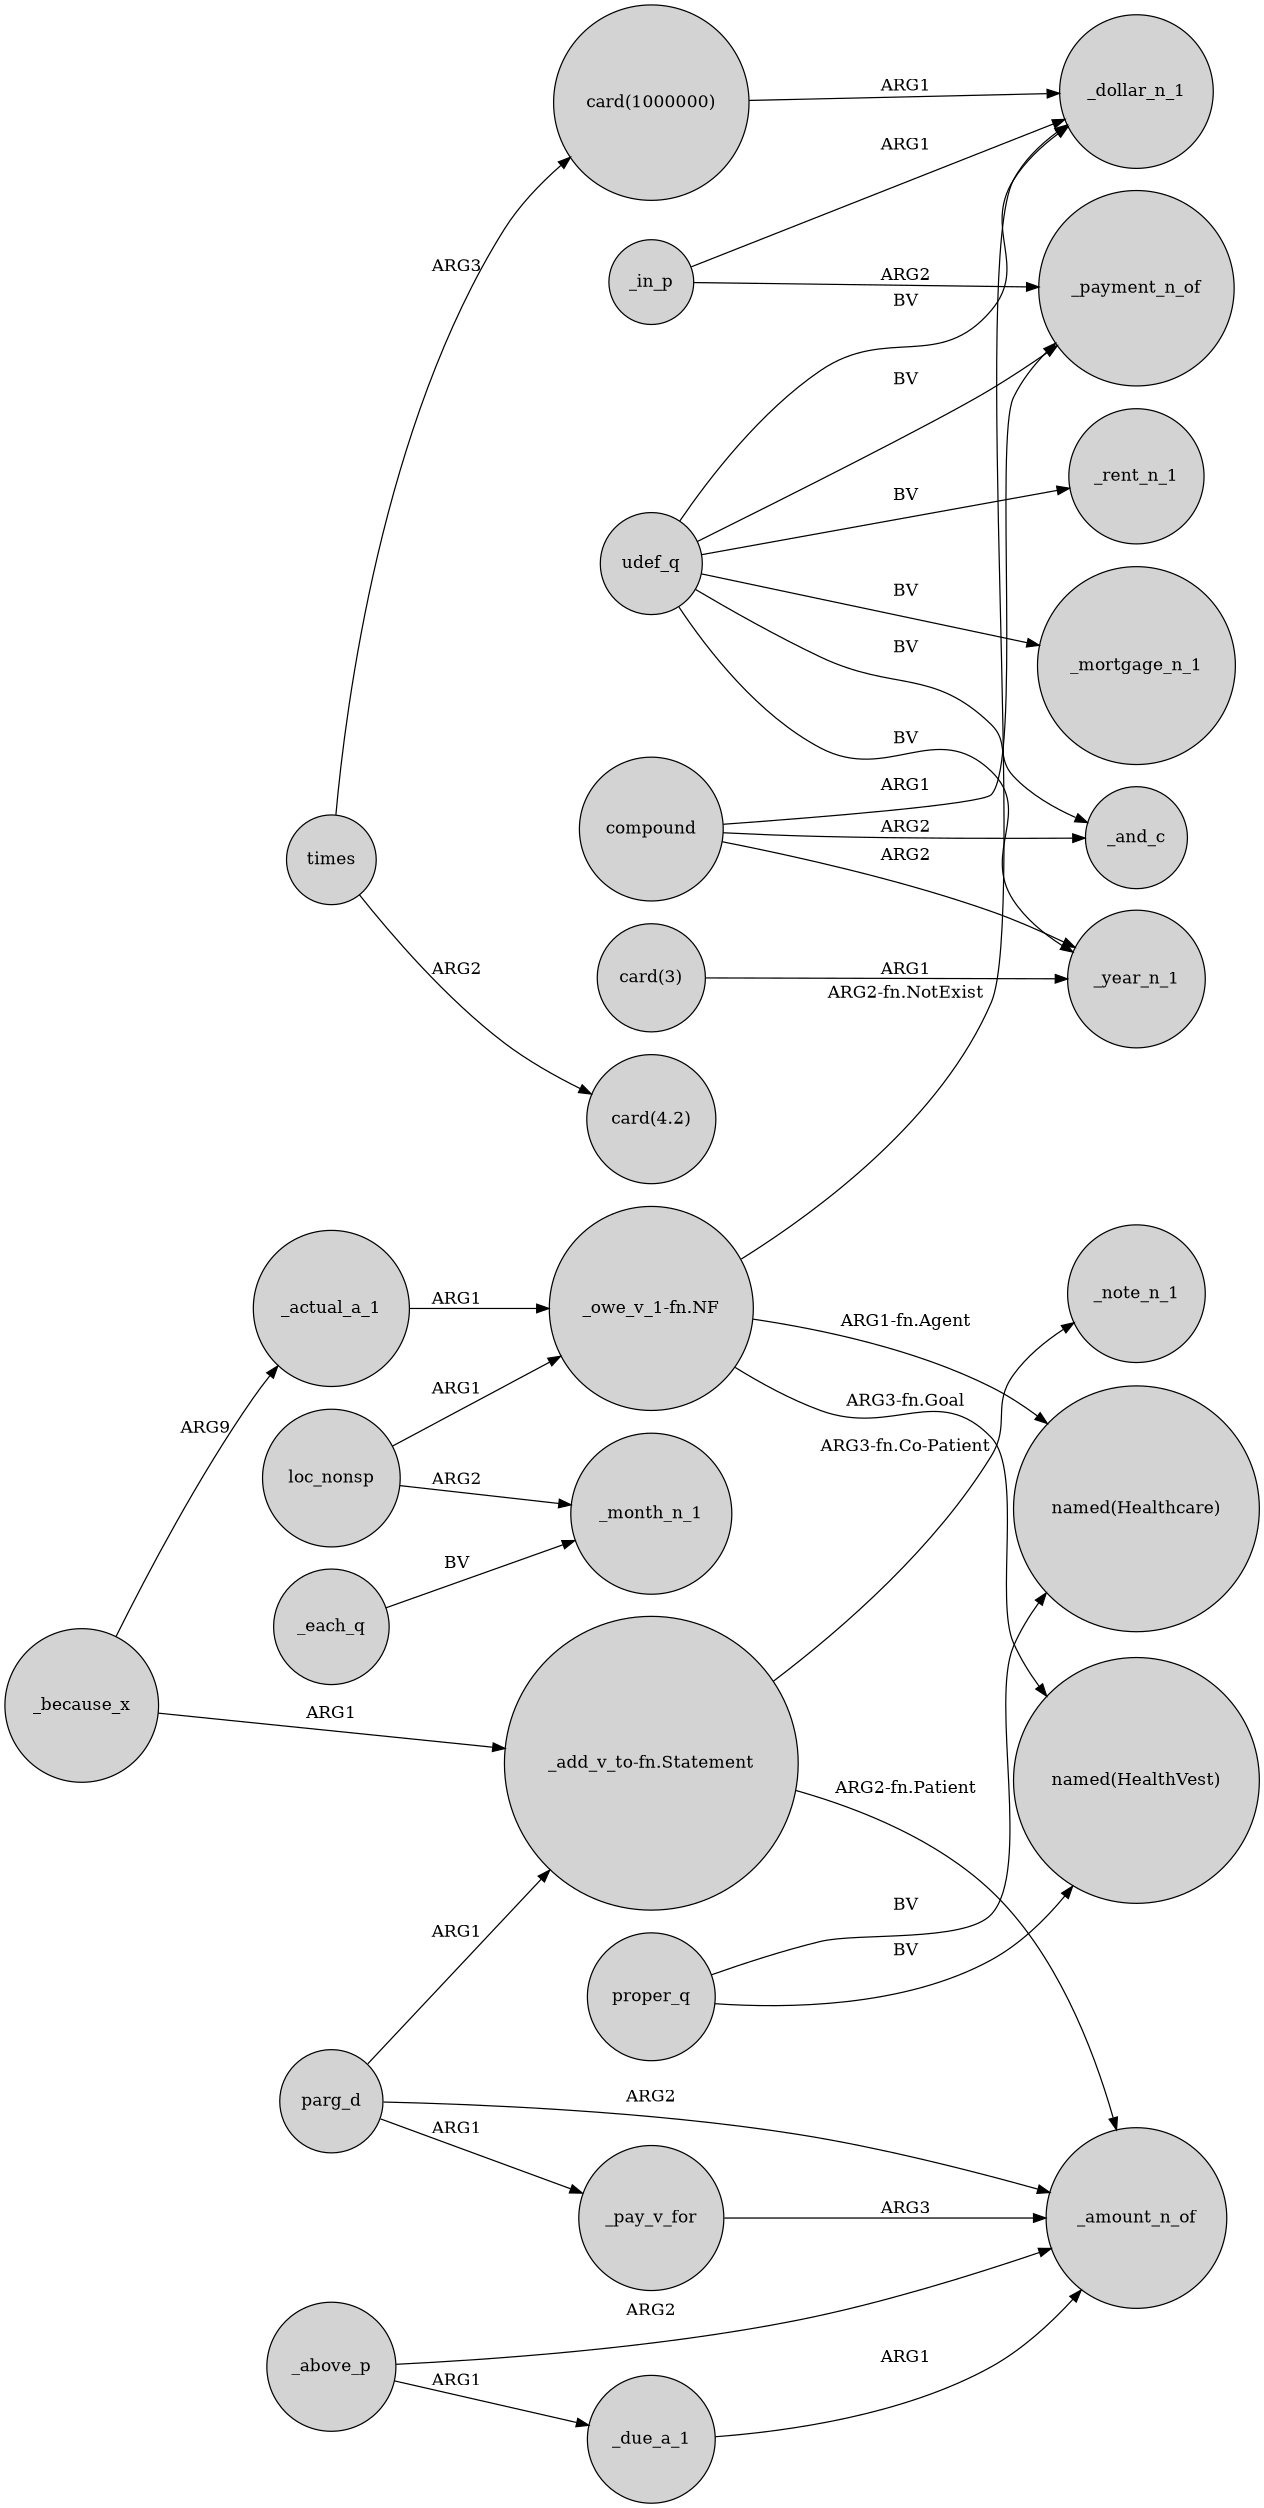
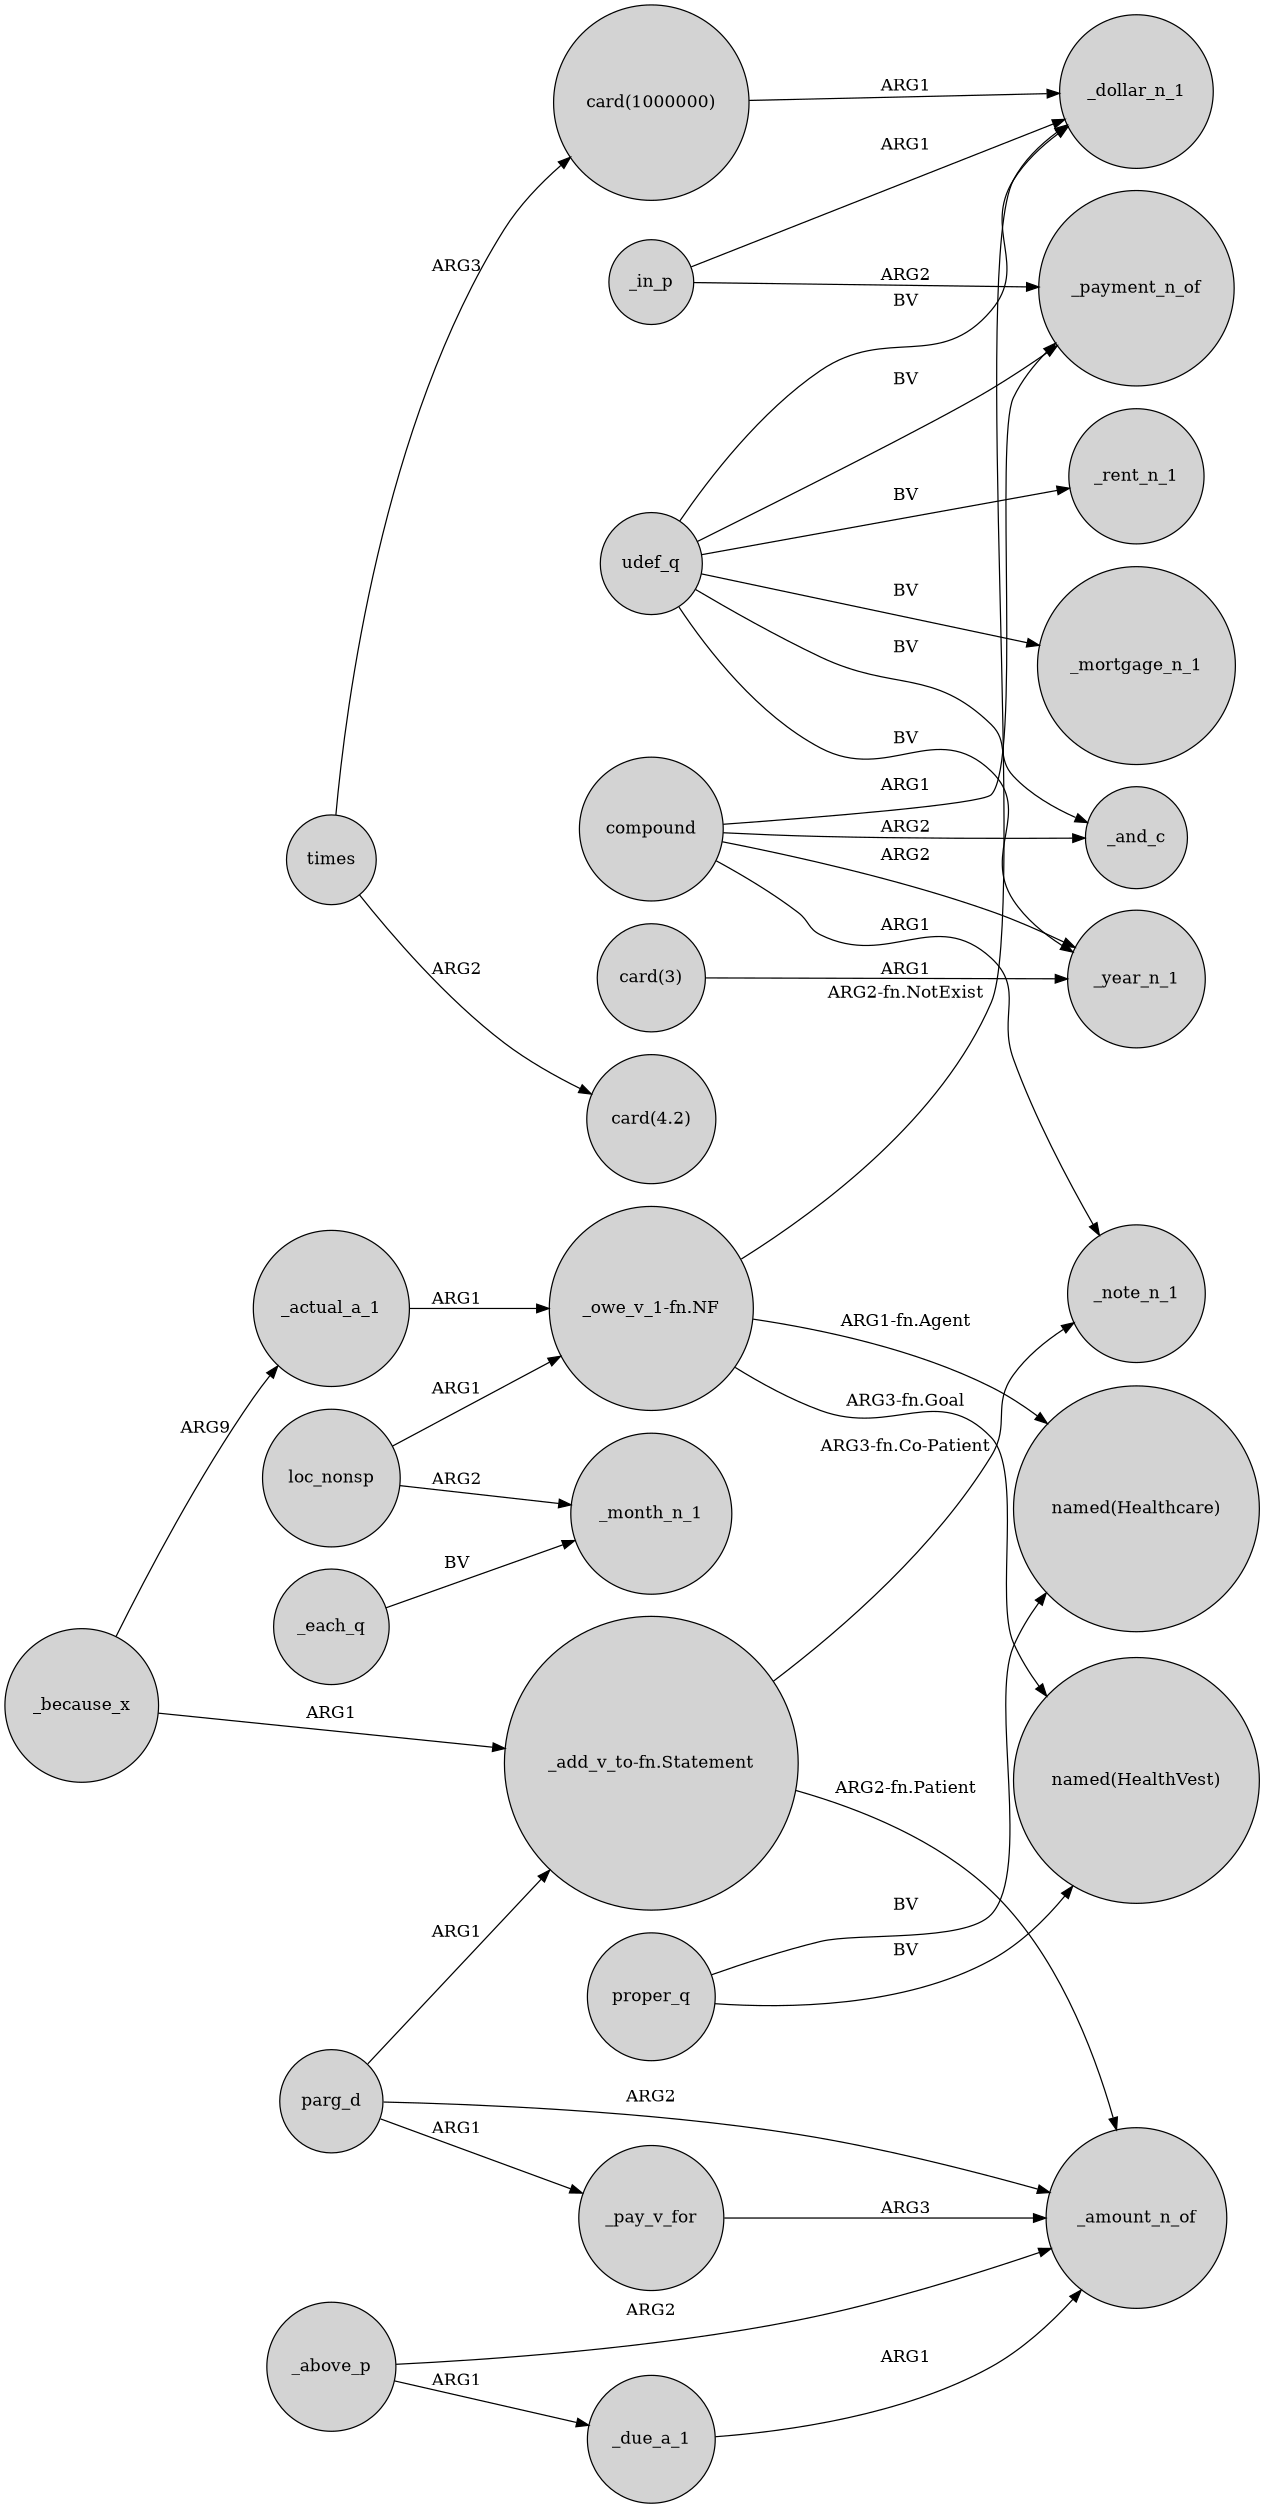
edge "compound" -> "_note_n_1": added, label "ARG1"
